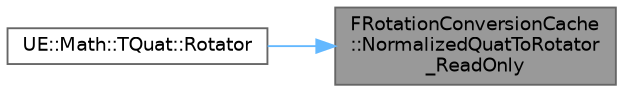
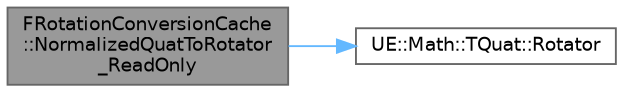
edge "UE::Math::TQuat::Rotator" -> "FRotationConversionCache ::NormalizedQuatToRotator _ReadOnly": reversed
